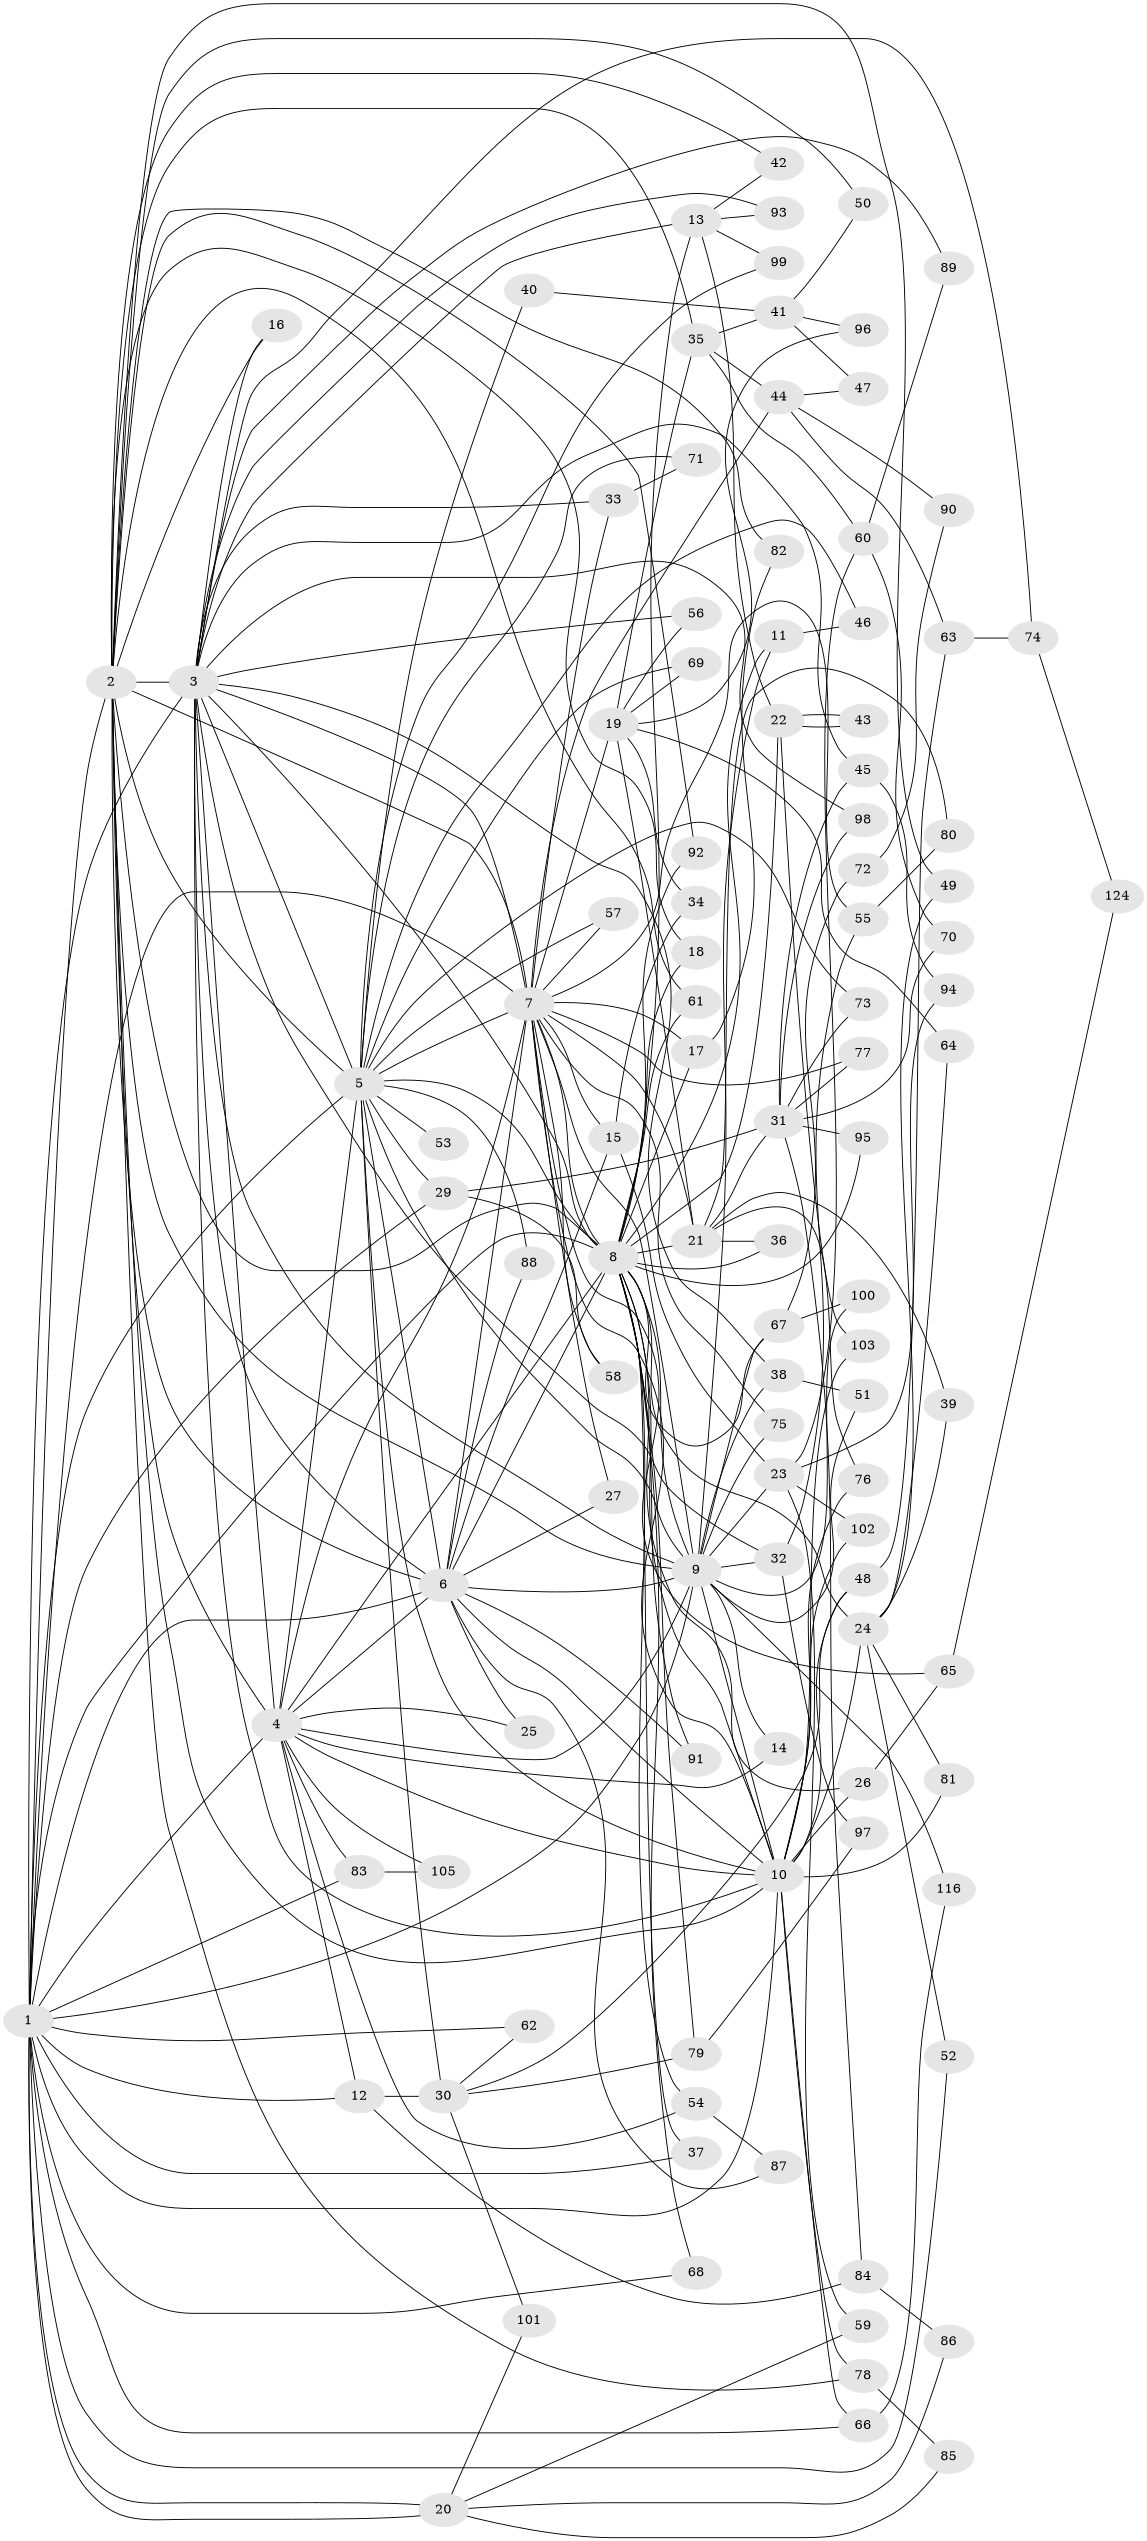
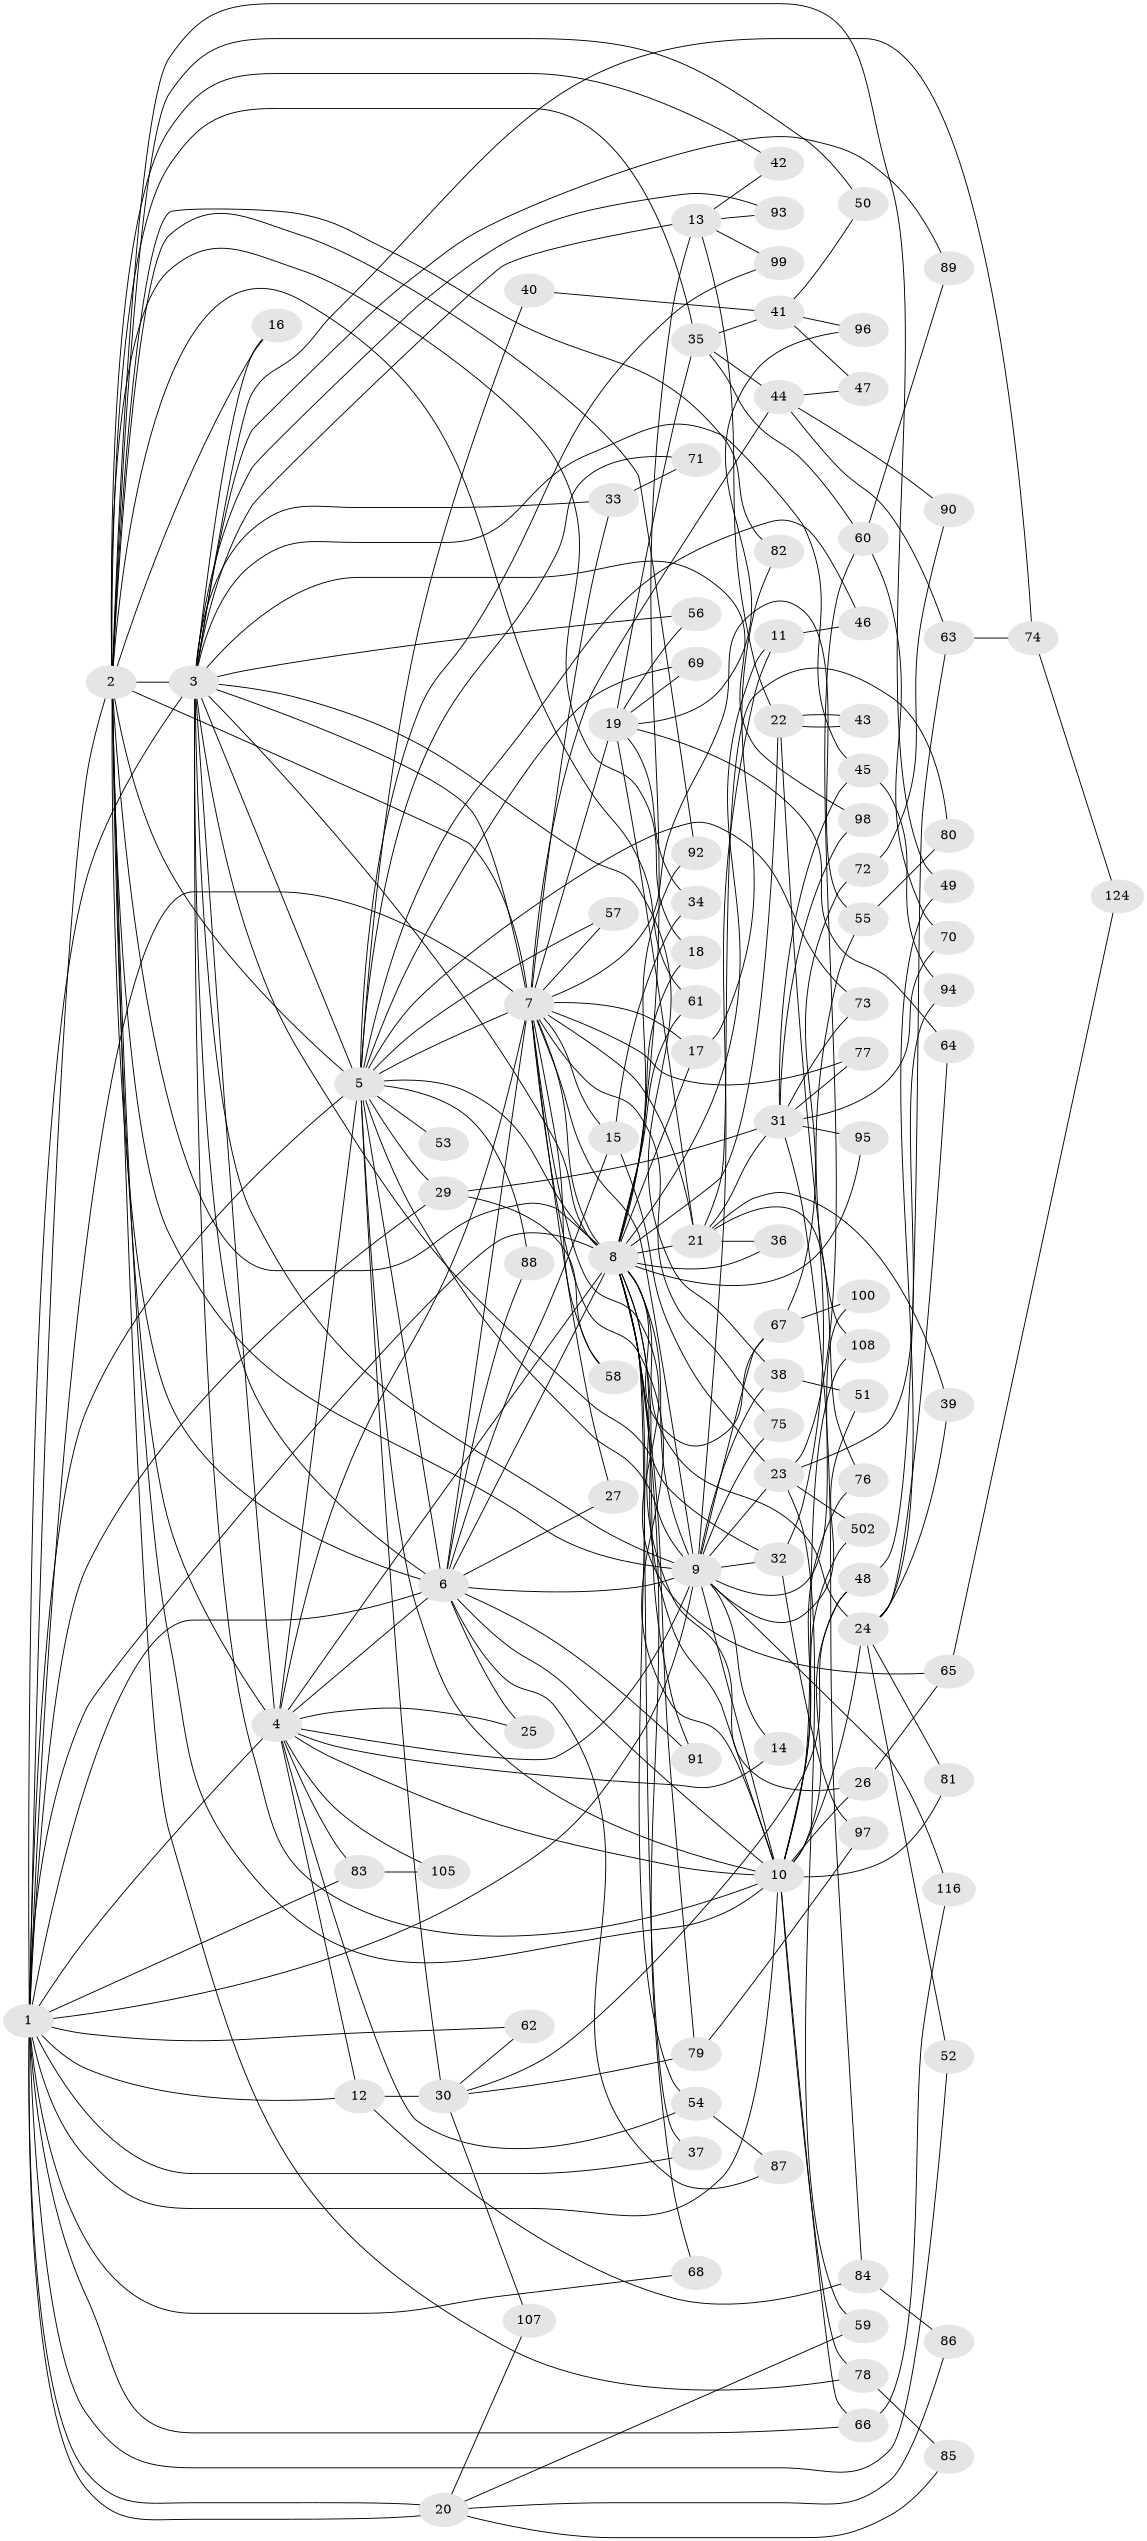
node "103": label "103" -> "108"
node "102": label "102" -> "502"
node "101": label "101" -> "107"
